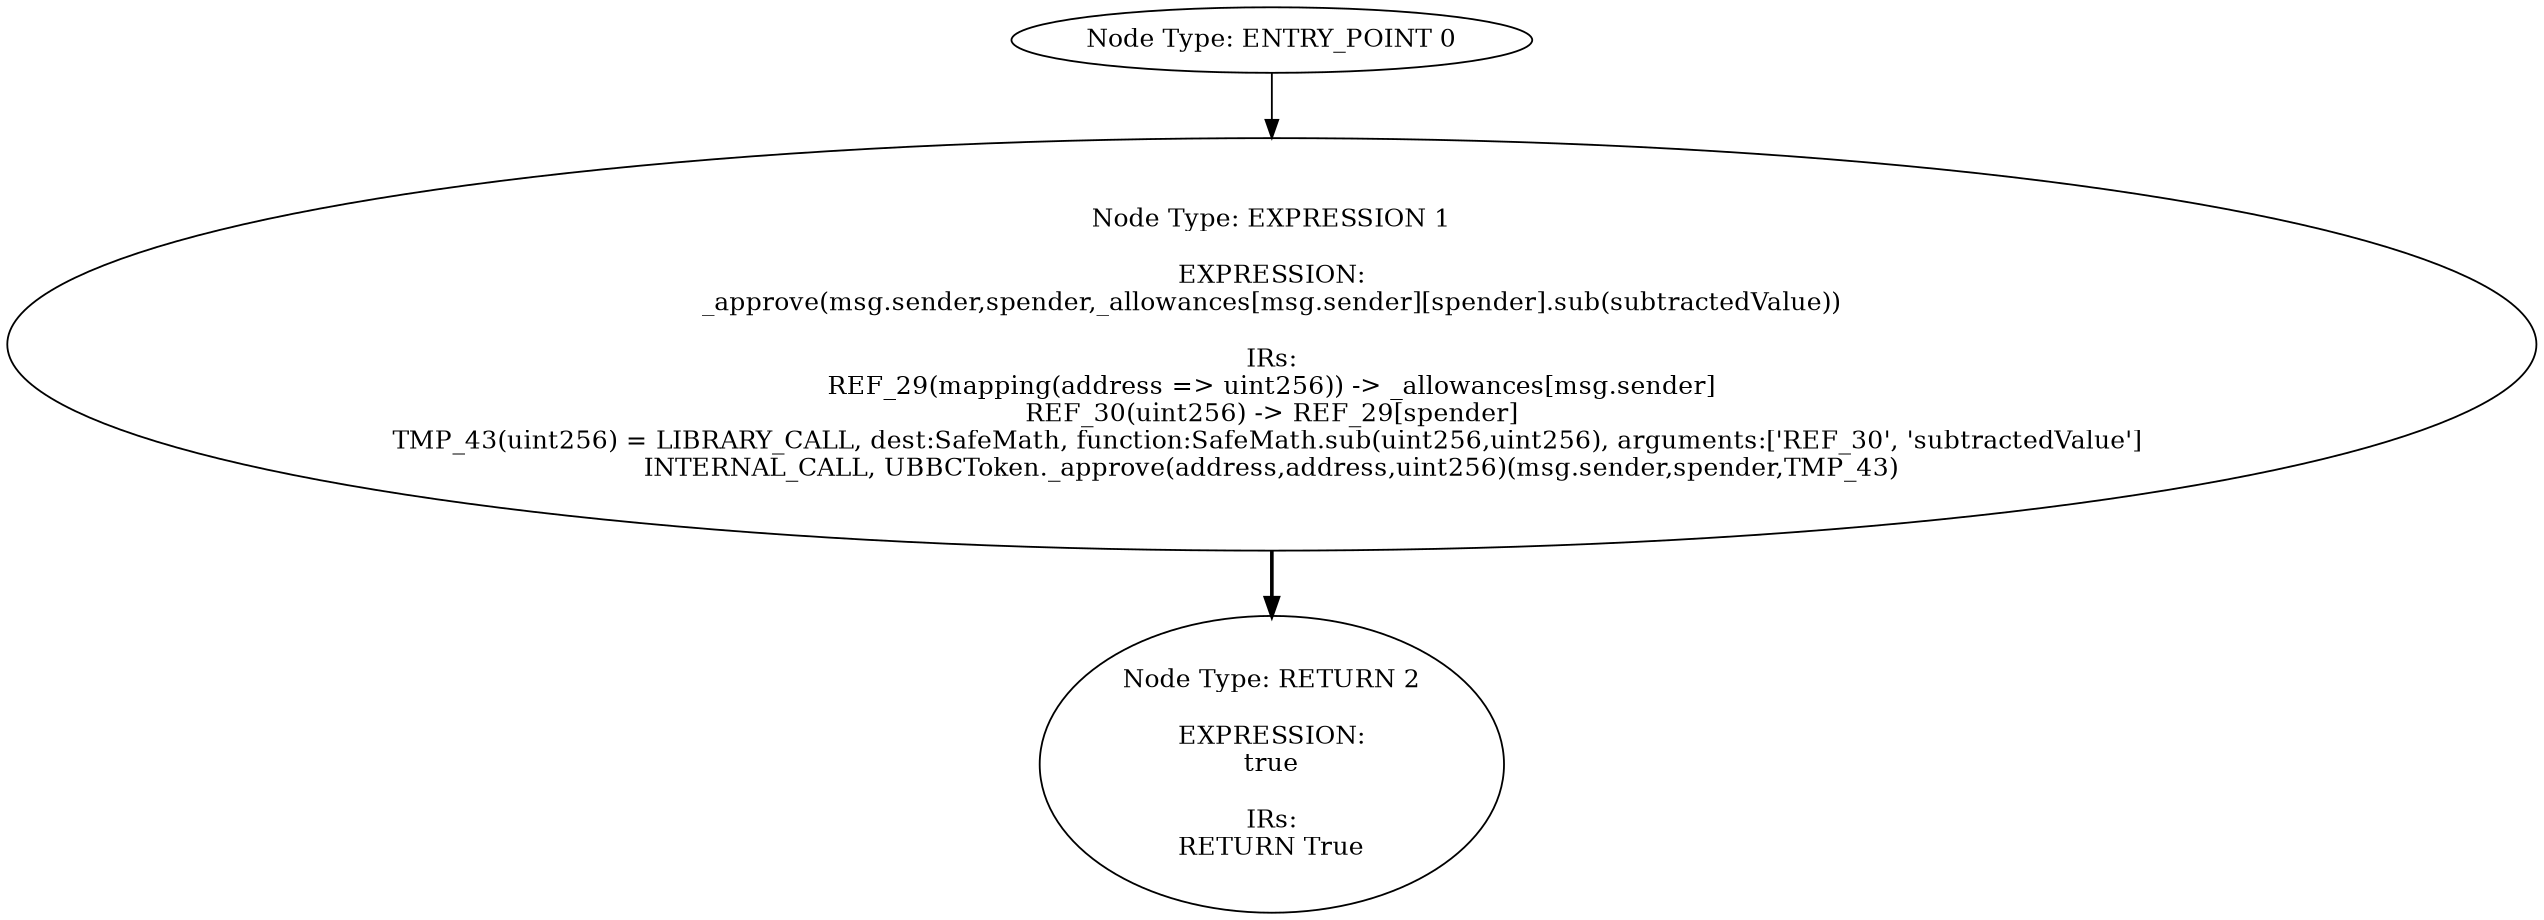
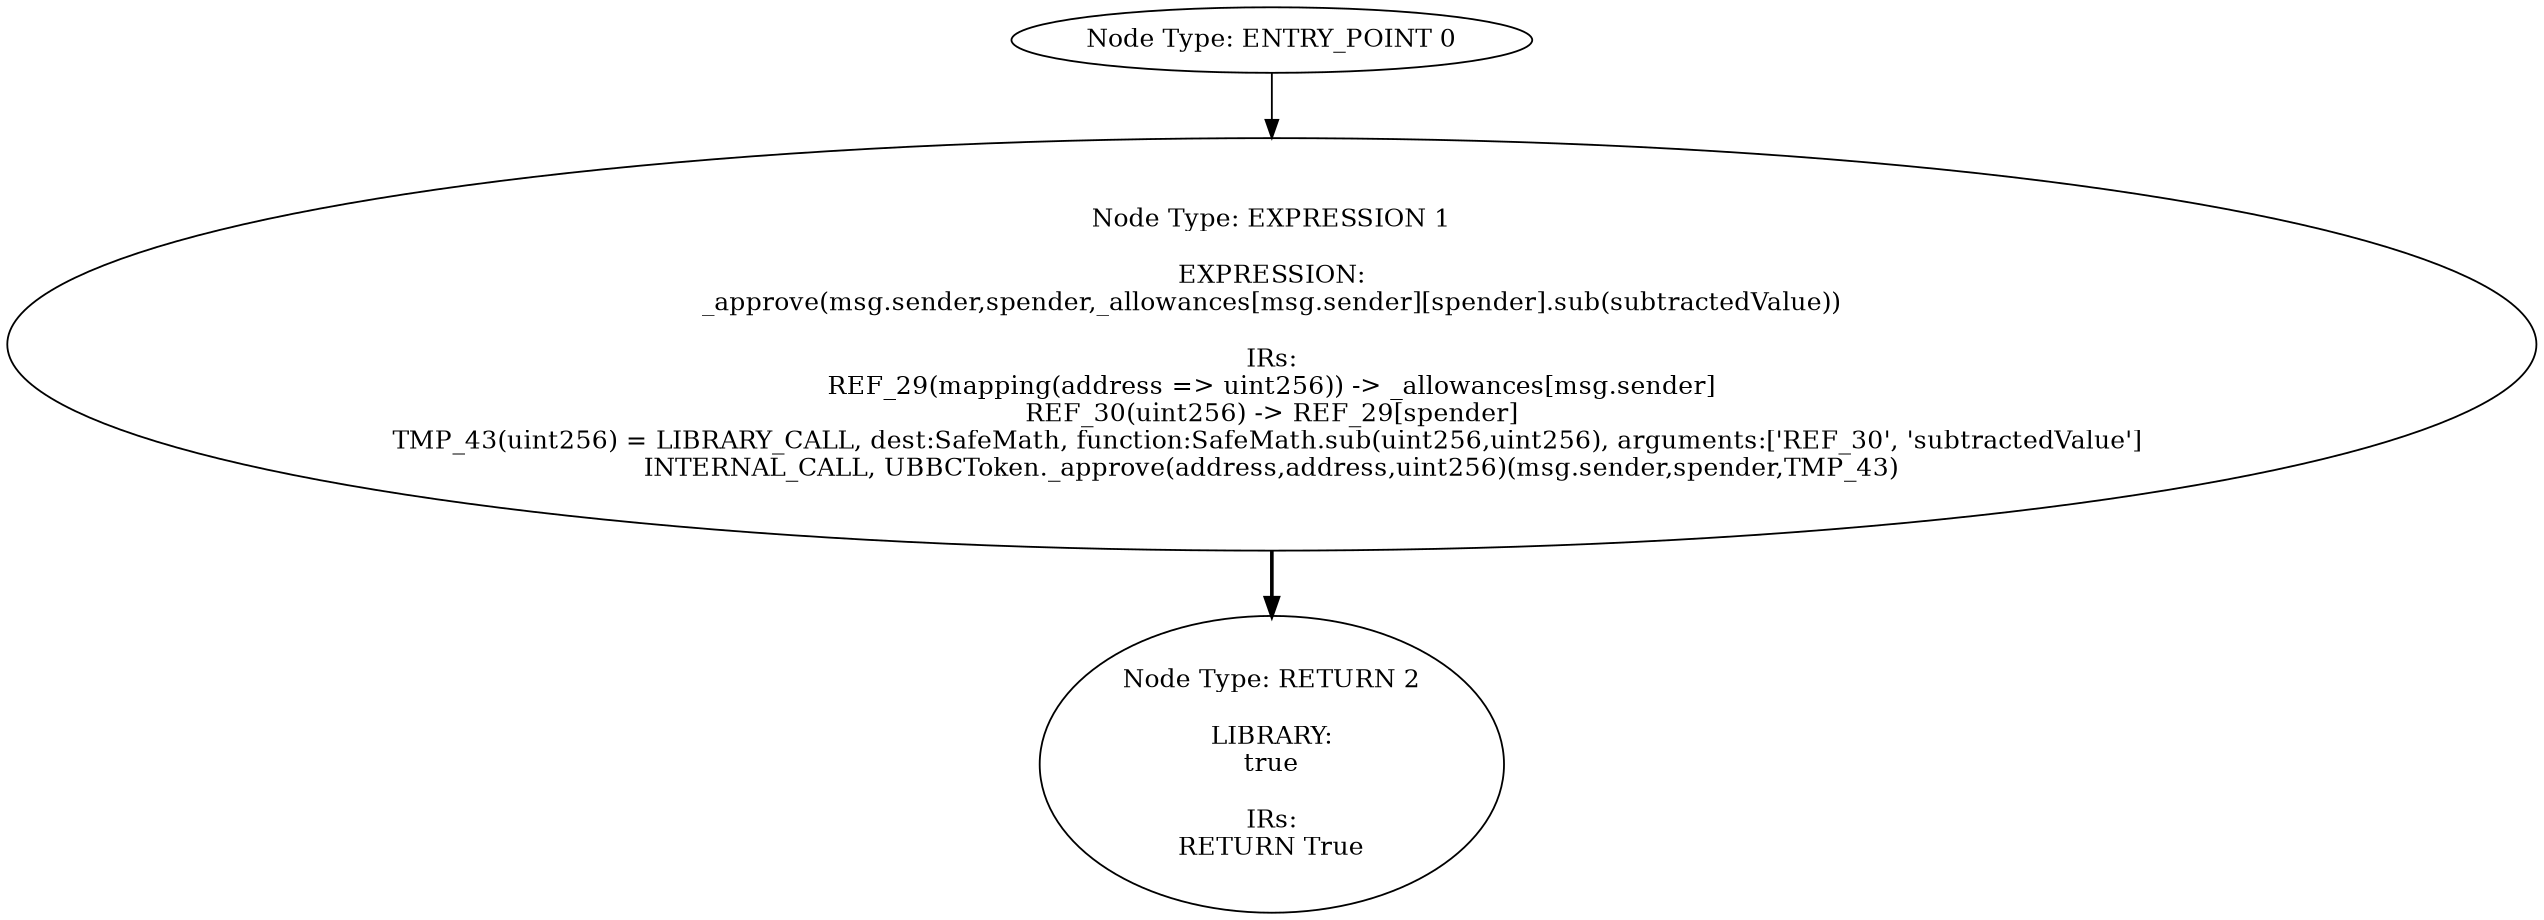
node "Node Type: RETURN 2 EXPRESSION: true IRs: RETURN True": label "Node Type: RETURN 2 EXPRESSION: true IRs: RETURN True" -> "Node Type: RETURN 2 LIBRARY: true IRs: RETURN True"
